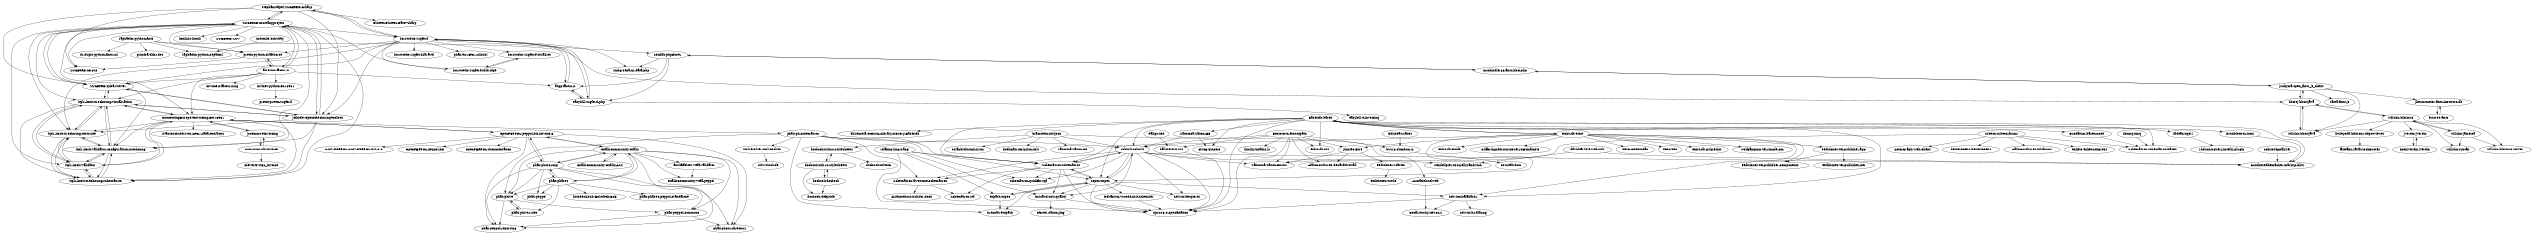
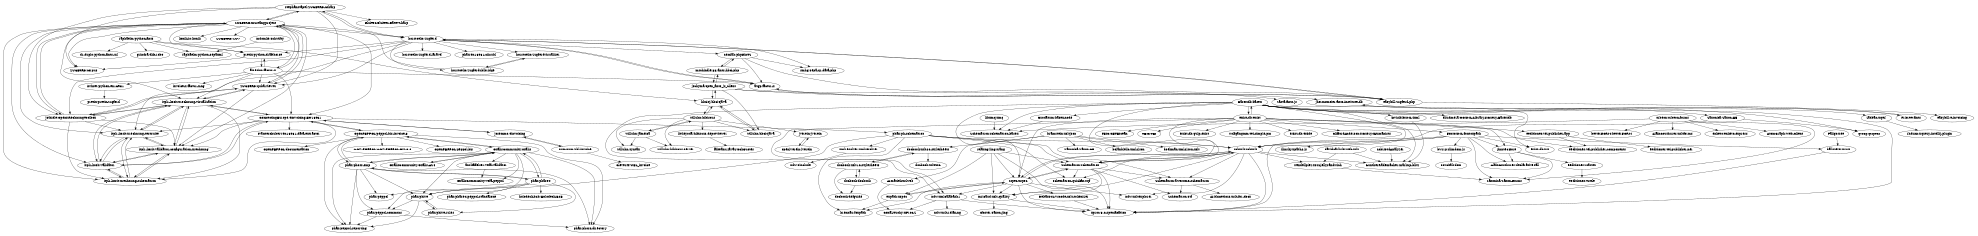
edge "eXist-db/exist" -> "FontoXML/fontoxpath": added
node "lddubeau/saxes": removed
edge "schxslt/schxslt" -> "Saxonica/Saxon-Forms": now "wendellpiez/XMLjellysandwich" -> "Saxonica/Saxon-Forms"
